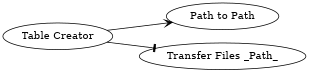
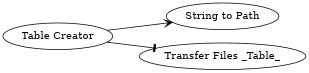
node "Path to Path": label "Path to Path" -> "String to Path"
node "Transfer Files _Path_": label "Transfer Files _Path_" -> "Transfer Files _Table_"
